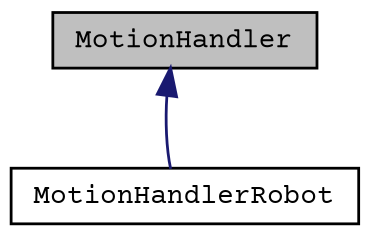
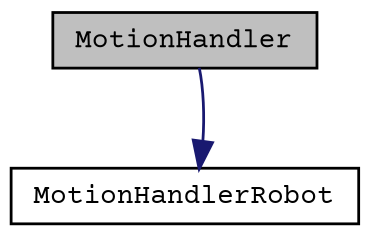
edge "MotionHandlerRobot" -> "MotionHandler": reversed
